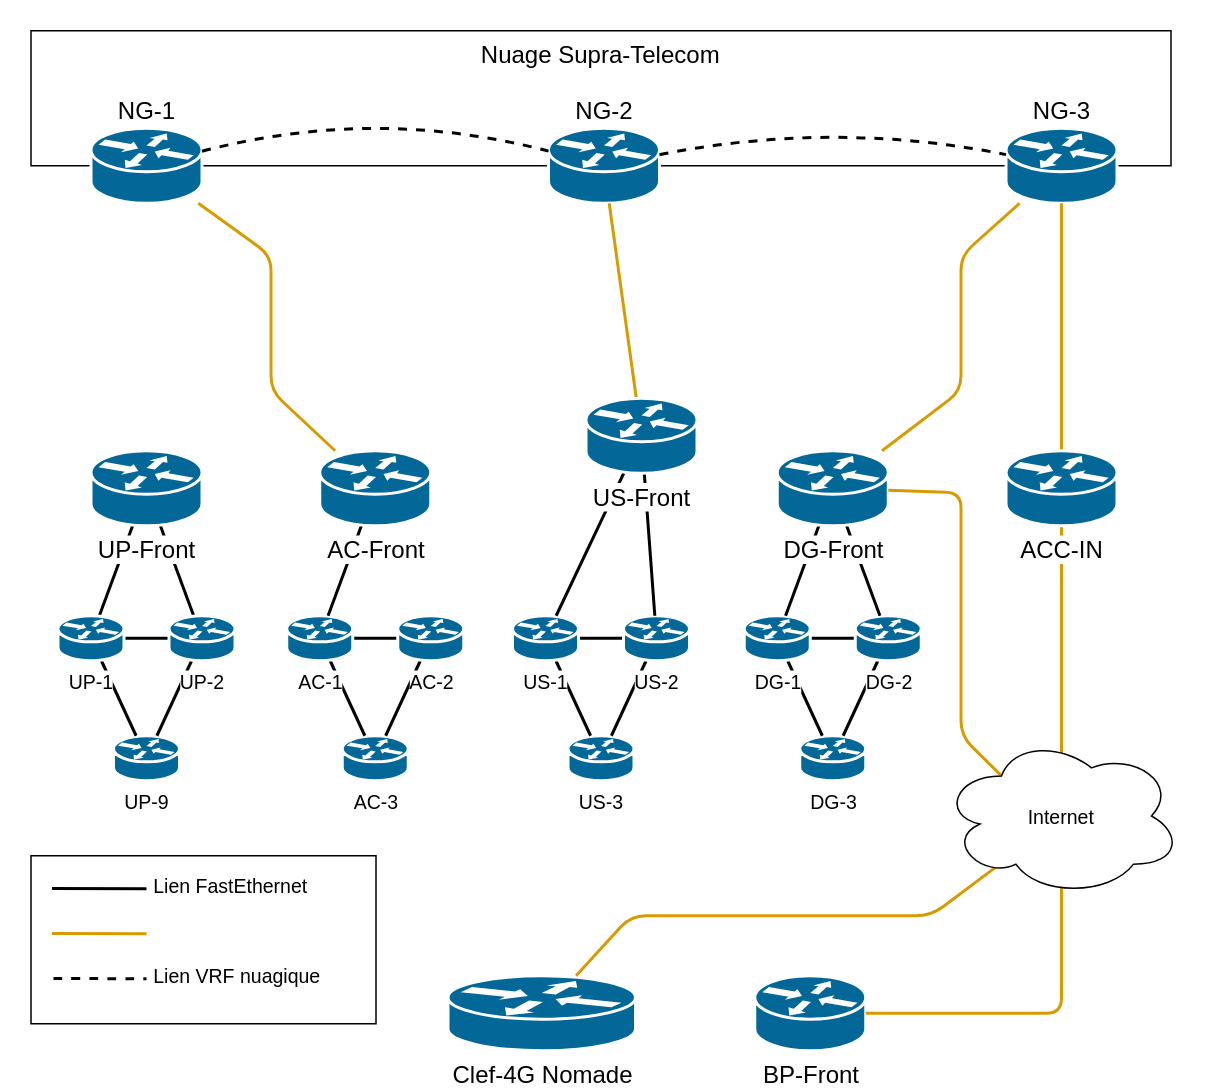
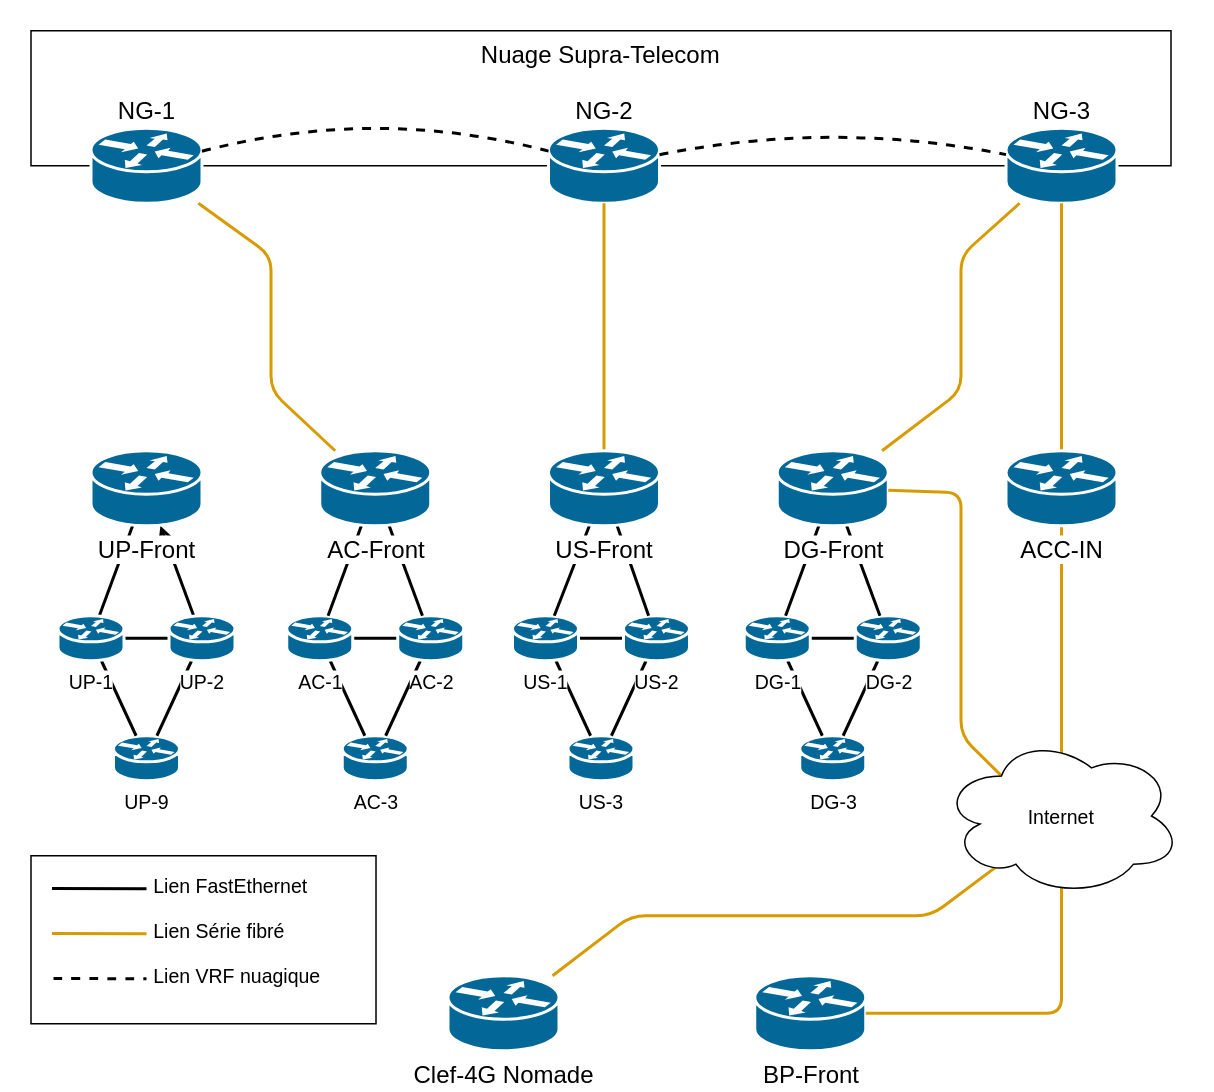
node "US-Front": moved (641, 436) -> (604, 488)
edge "UP-Front" -- "UP-2": arrowhead none -> open
edge "AC-Front" -- "AC-2": added
node "Lien Série fibré": added
node "Clef-4G Nomade": size 188x75 -> 111x75
